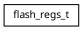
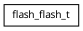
node "flash_regs_t": label "flash_regs_t" -> "flash_flash_t"
